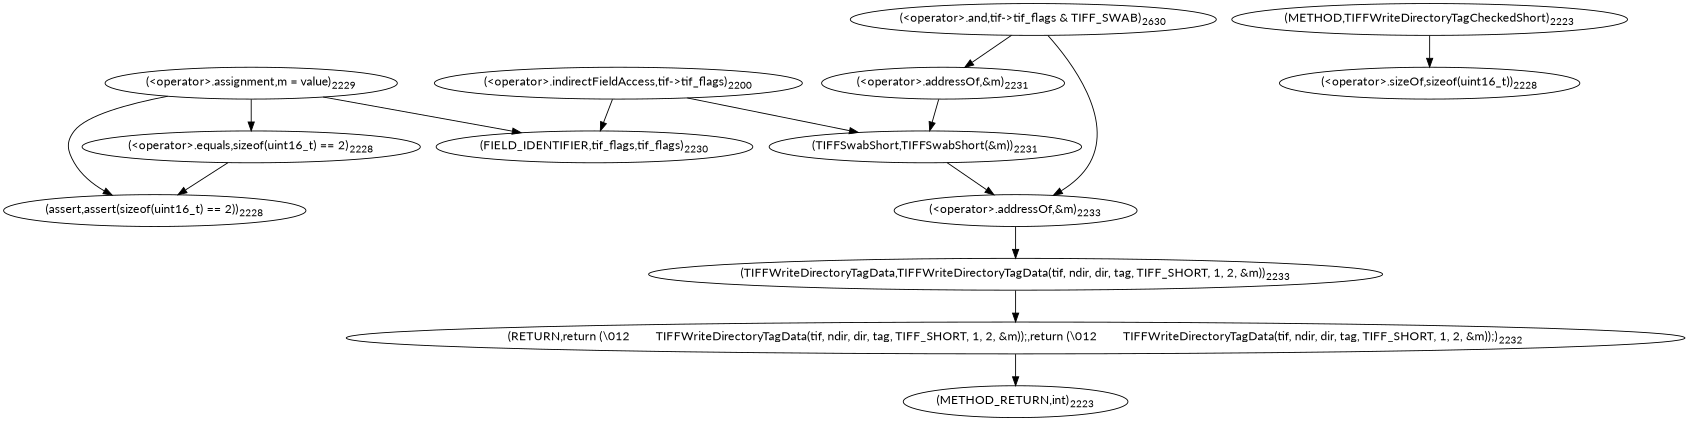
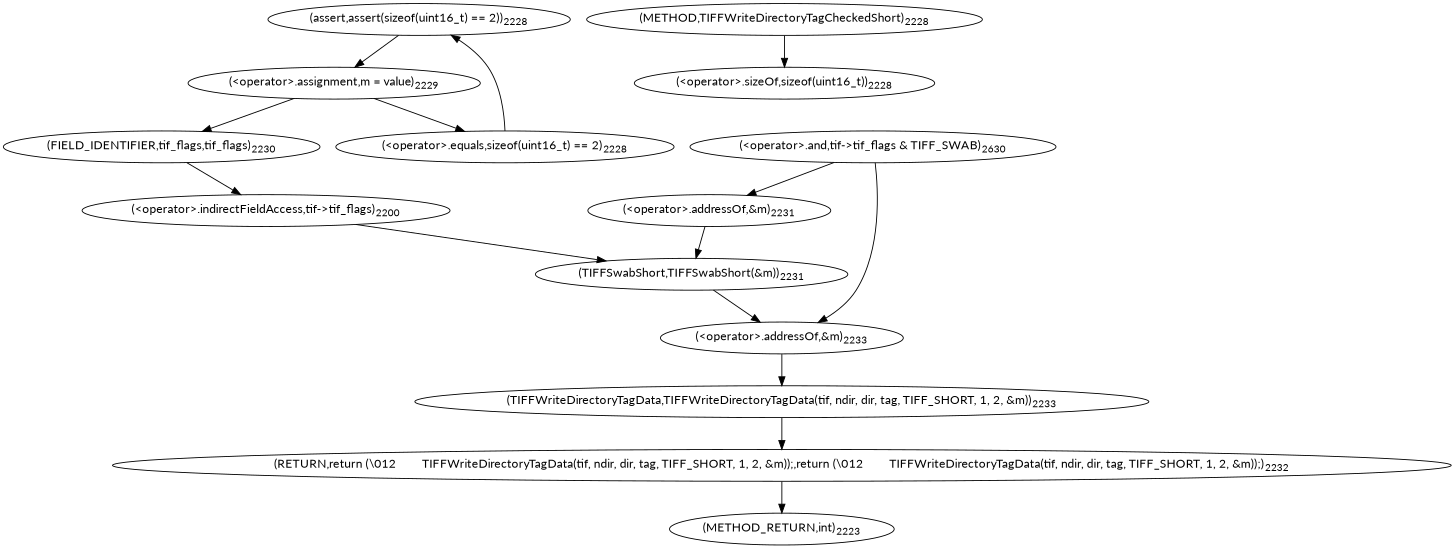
node "(METHOD,TIFFWriteDirectoryTagCheckedShort)": text "2223" -> "2228"
edge "(<operator>.indirectFieldAccess,tif->tif_flags)" -> "(FIELD_IDENTIFIER,tif_flags,tif_flags)": reversed
edge "(<operator>.assignment,m = value)" -> "(assert,assert(sizeof(uint16_t) == 2))": reversed
